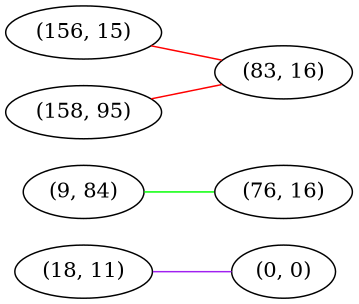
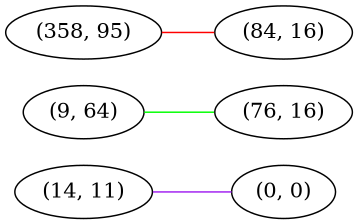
node "(156, 15)": removed
node "(83, 16)": label "(83, 16)" -> "(84, 16)"
node "(158, 95)": label "(158, 95)" -> "(358, 95)"
node "(9, 84)": label "(9, 84)" -> "(9, 64)"
node "(18, 11)": label "(18, 11)" -> "(14, 11)"
